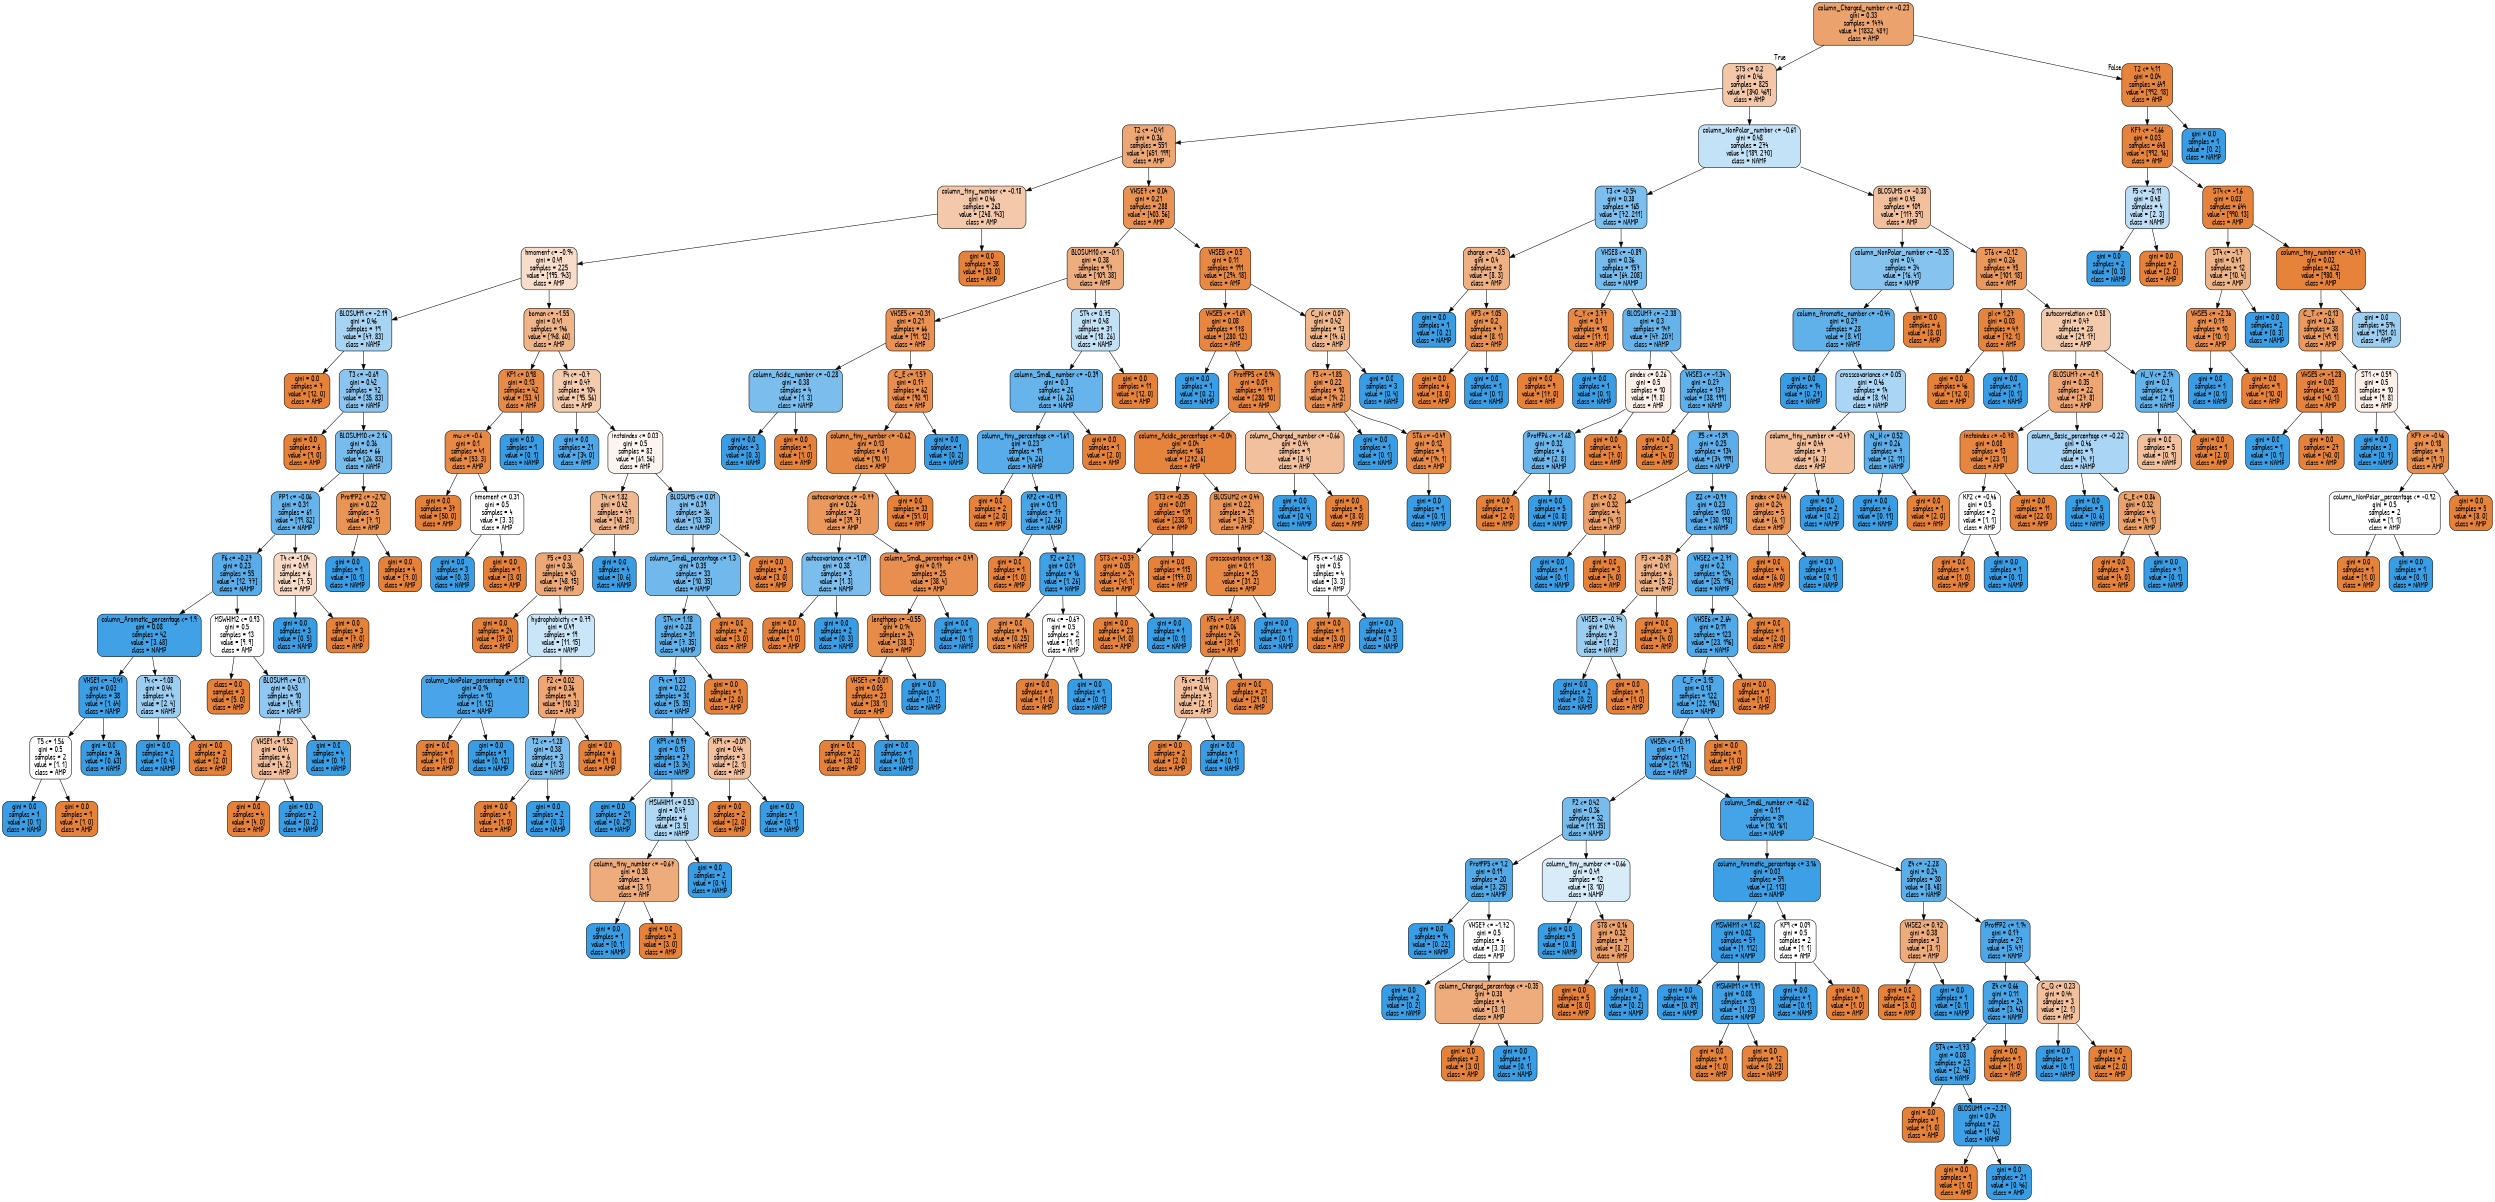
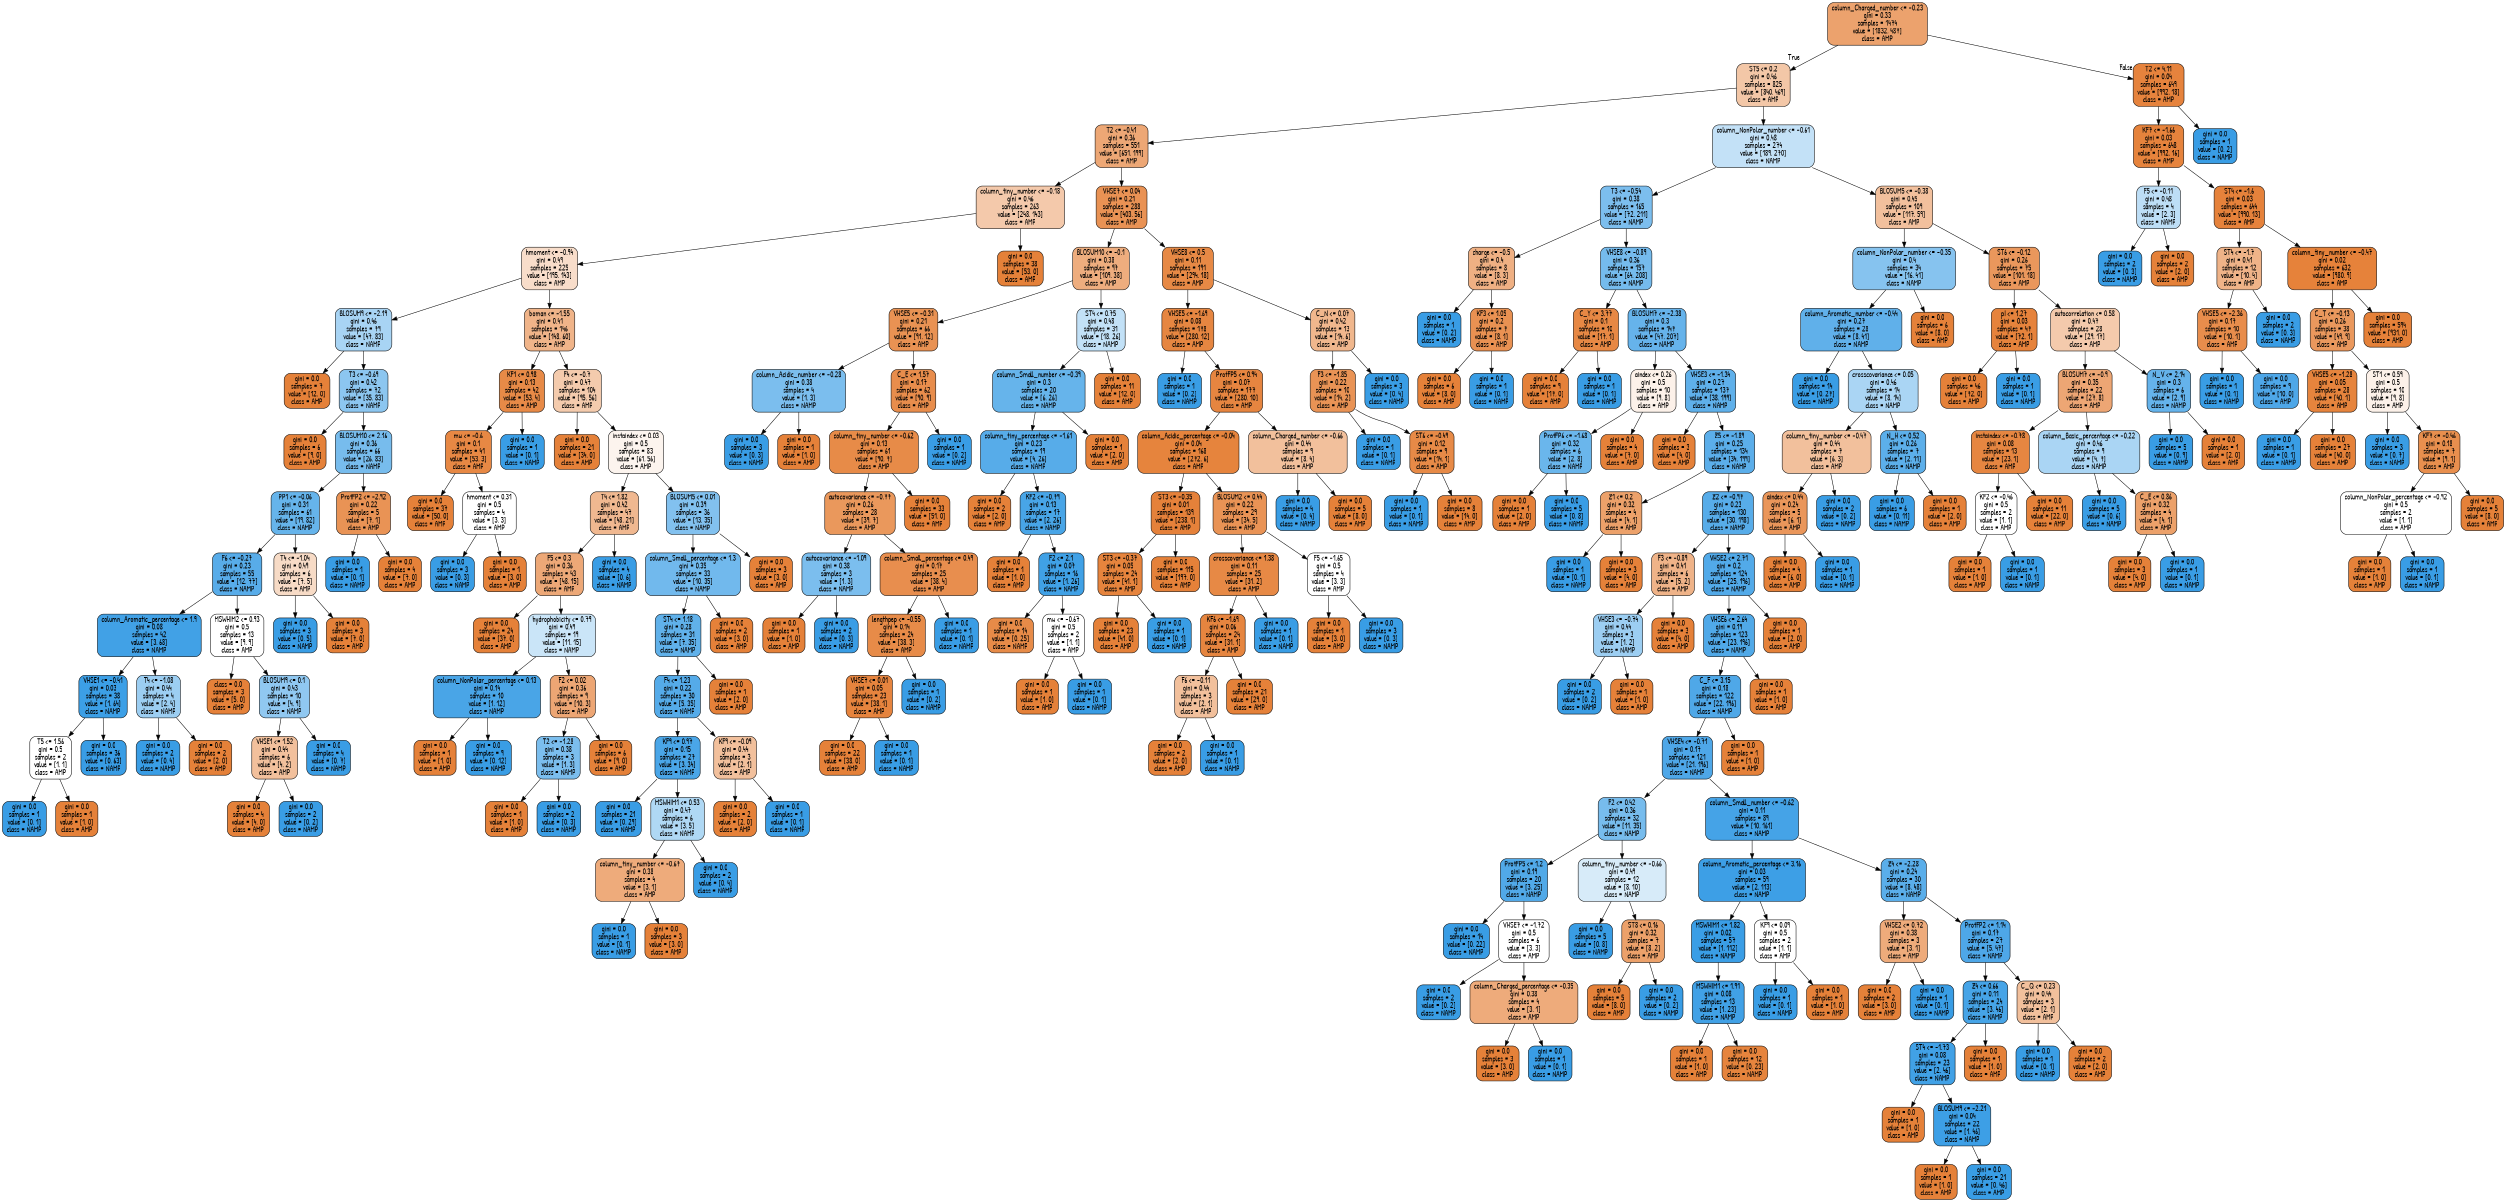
node "gini = 0.0 samples = 594 value = [931, 0] class = AMP": fillcolor #399de57f -> #e58139ff
node "gini = 0.0 samples = 9 value = [10, 0] class = AMP": fillcolor #e58139ff -> #399de5e4
node "gini = 0.0 samples = 21 value = [34, 0] class = AMP": fillcolor #399de5e4 -> #e58139ff
node "gini = 0.0 samples = 5 value = [0, 9] class = NAMP": fillcolor #e581397f -> #399de5ff
node "gini = 0.0 samples = 8 value = [14, 0] class = AMP": added
node "gini = 0.0 samples = 44 value = [0, 89] class = NAMP": removed
